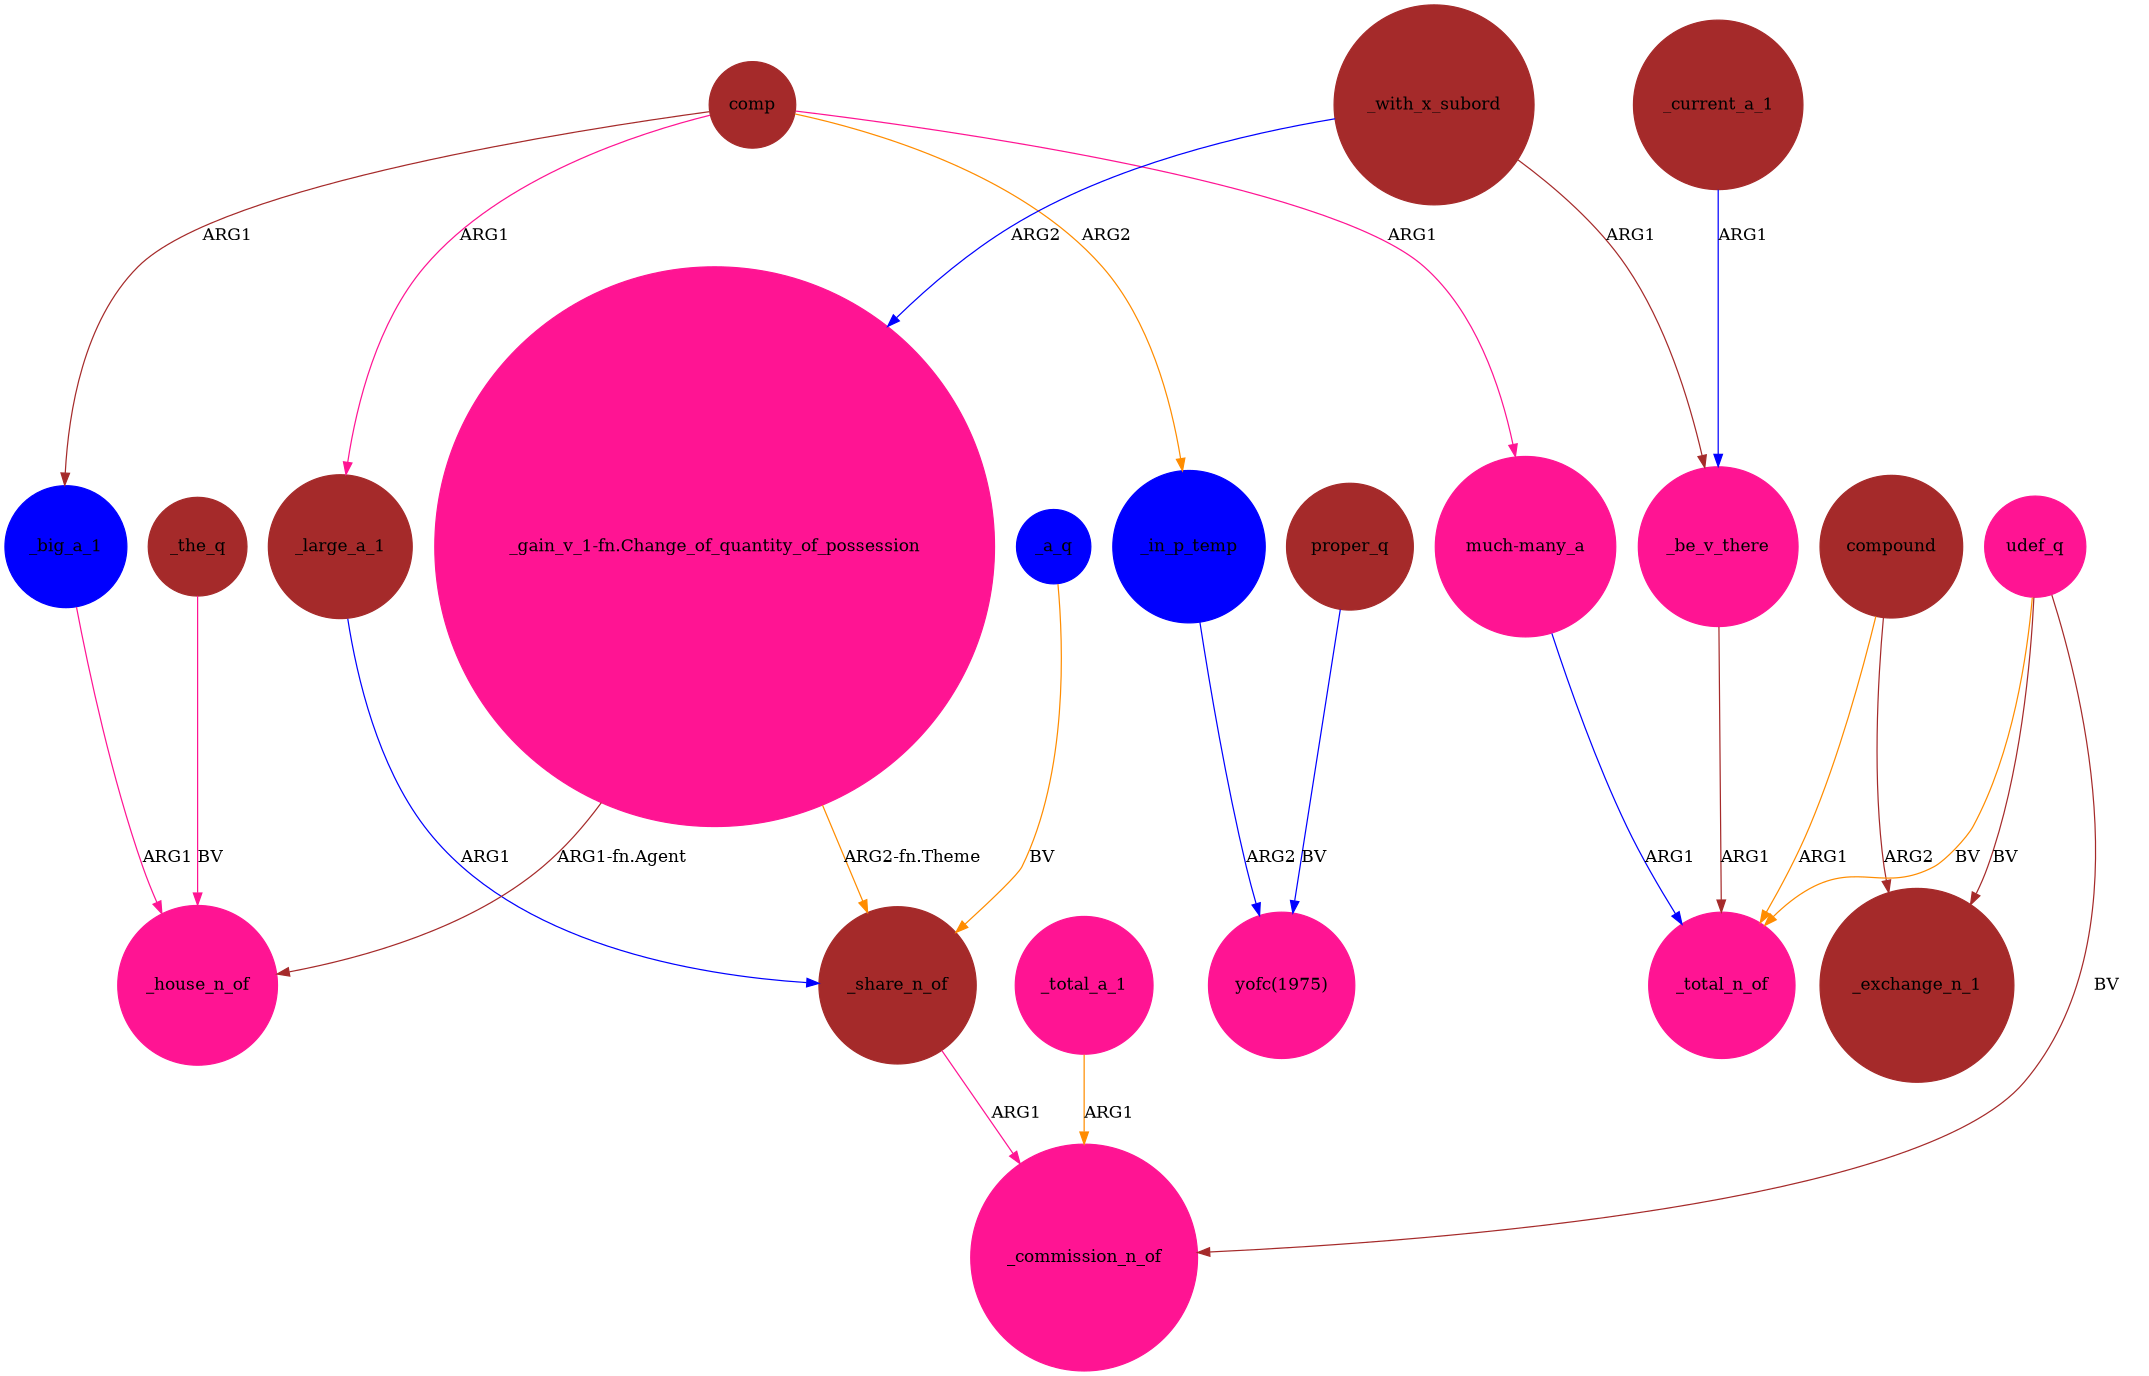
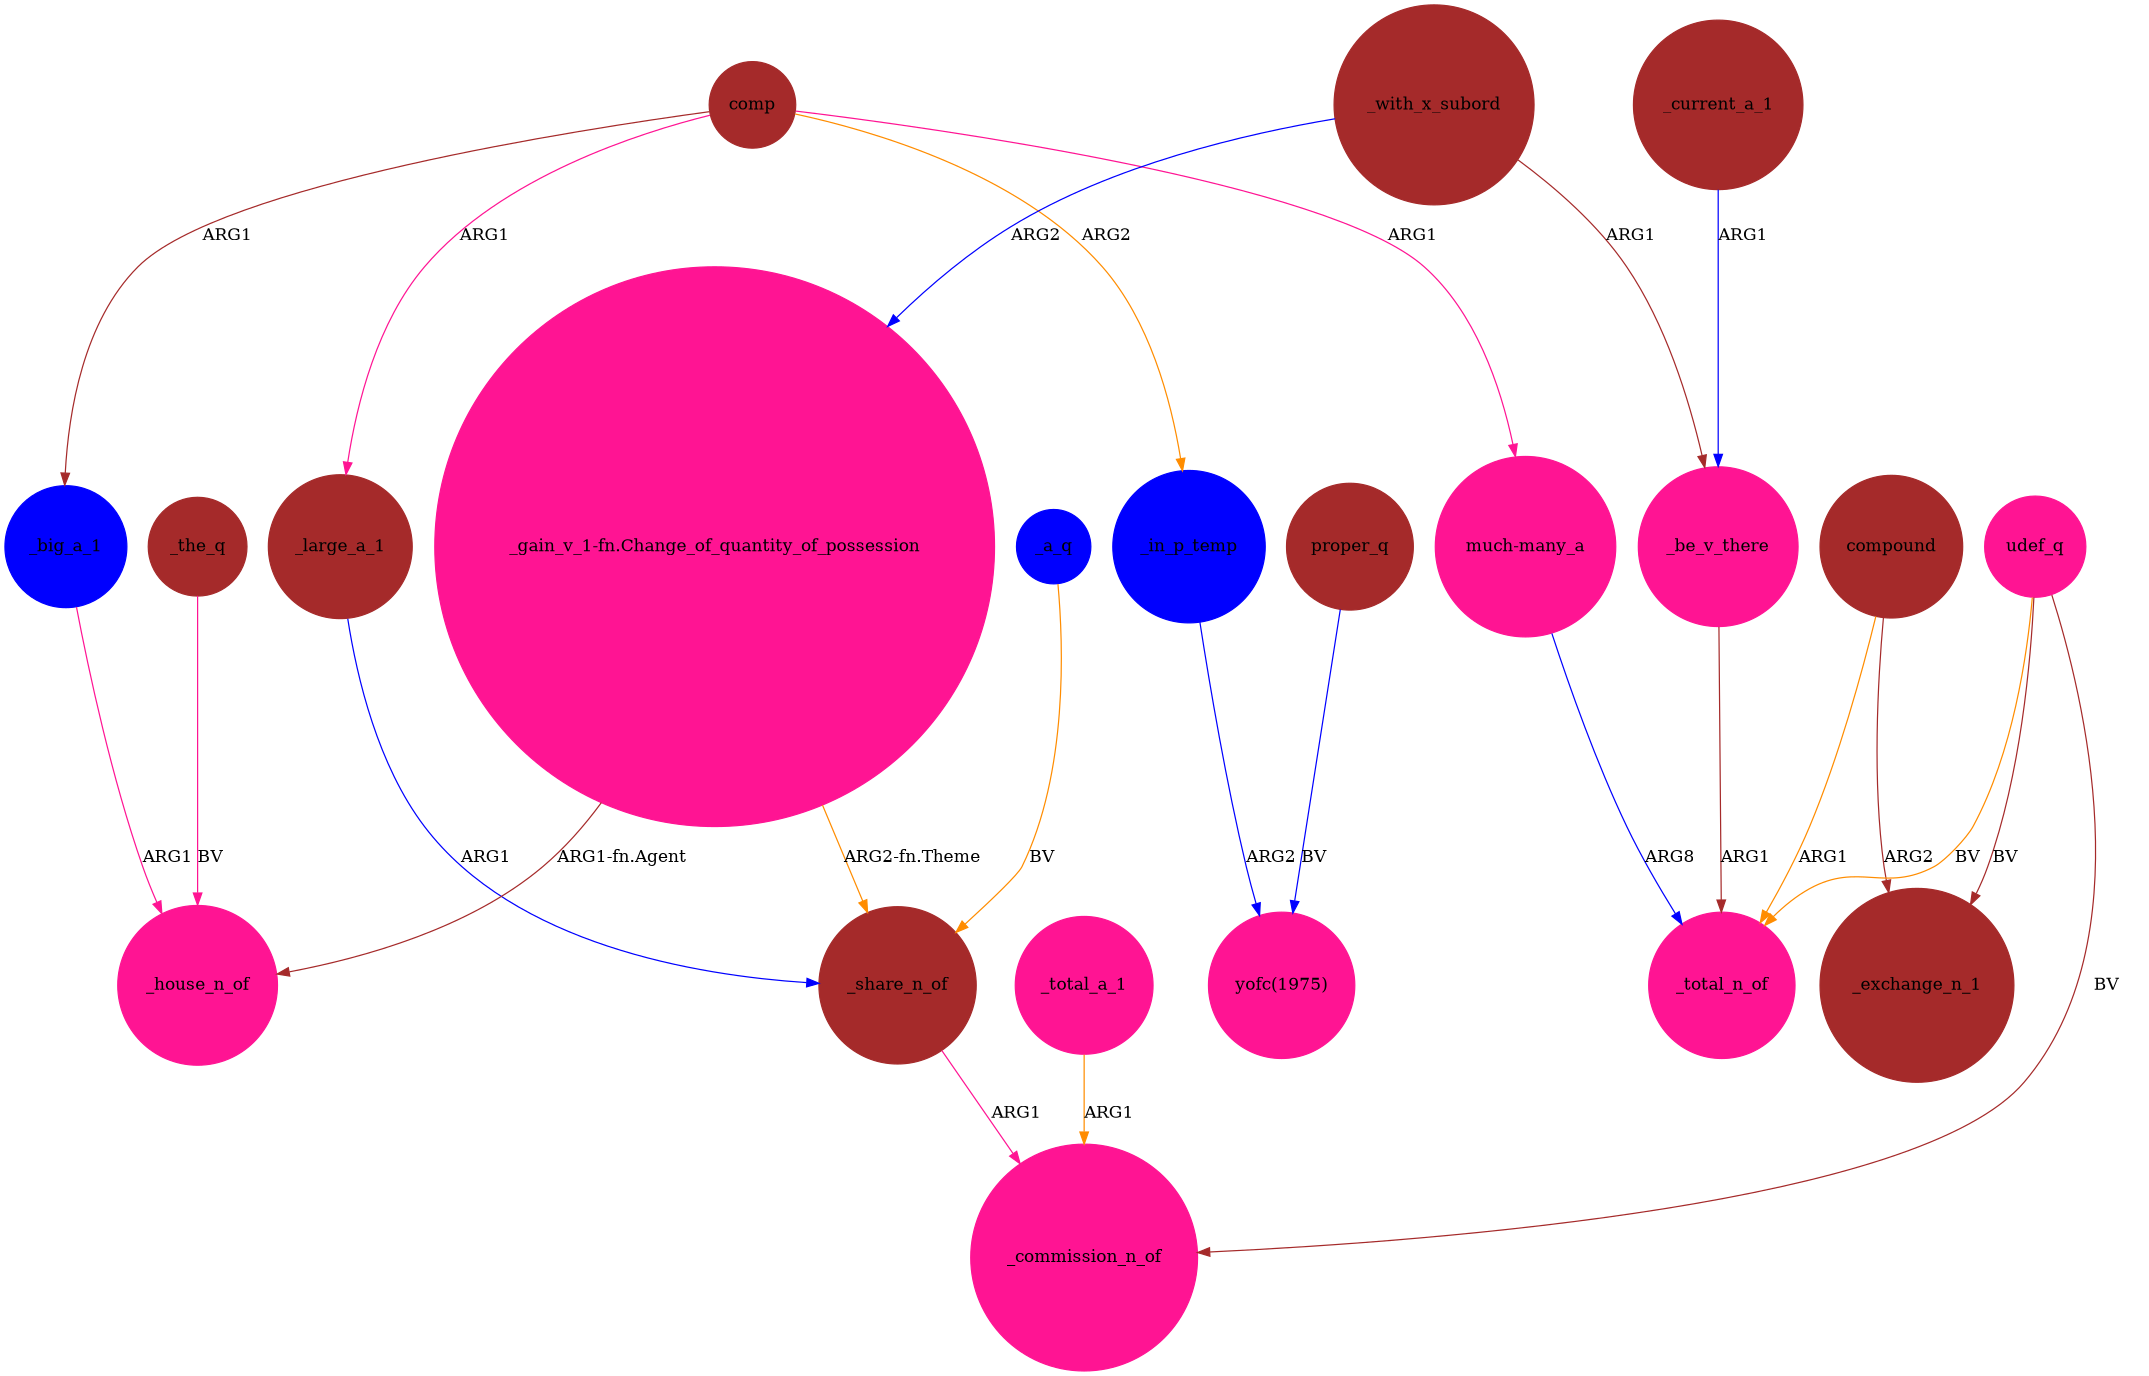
edge "much-many_a" -> "_total_n_of": label "ARG1" -> "ARG8"
